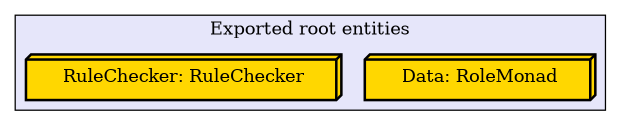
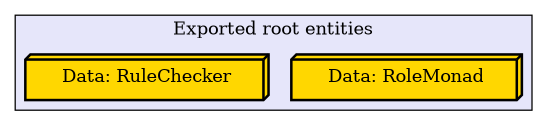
node "RuleChecker: RuleChecker": label "RuleChecker: RuleChecker" -> "Data: RuleChecker"
